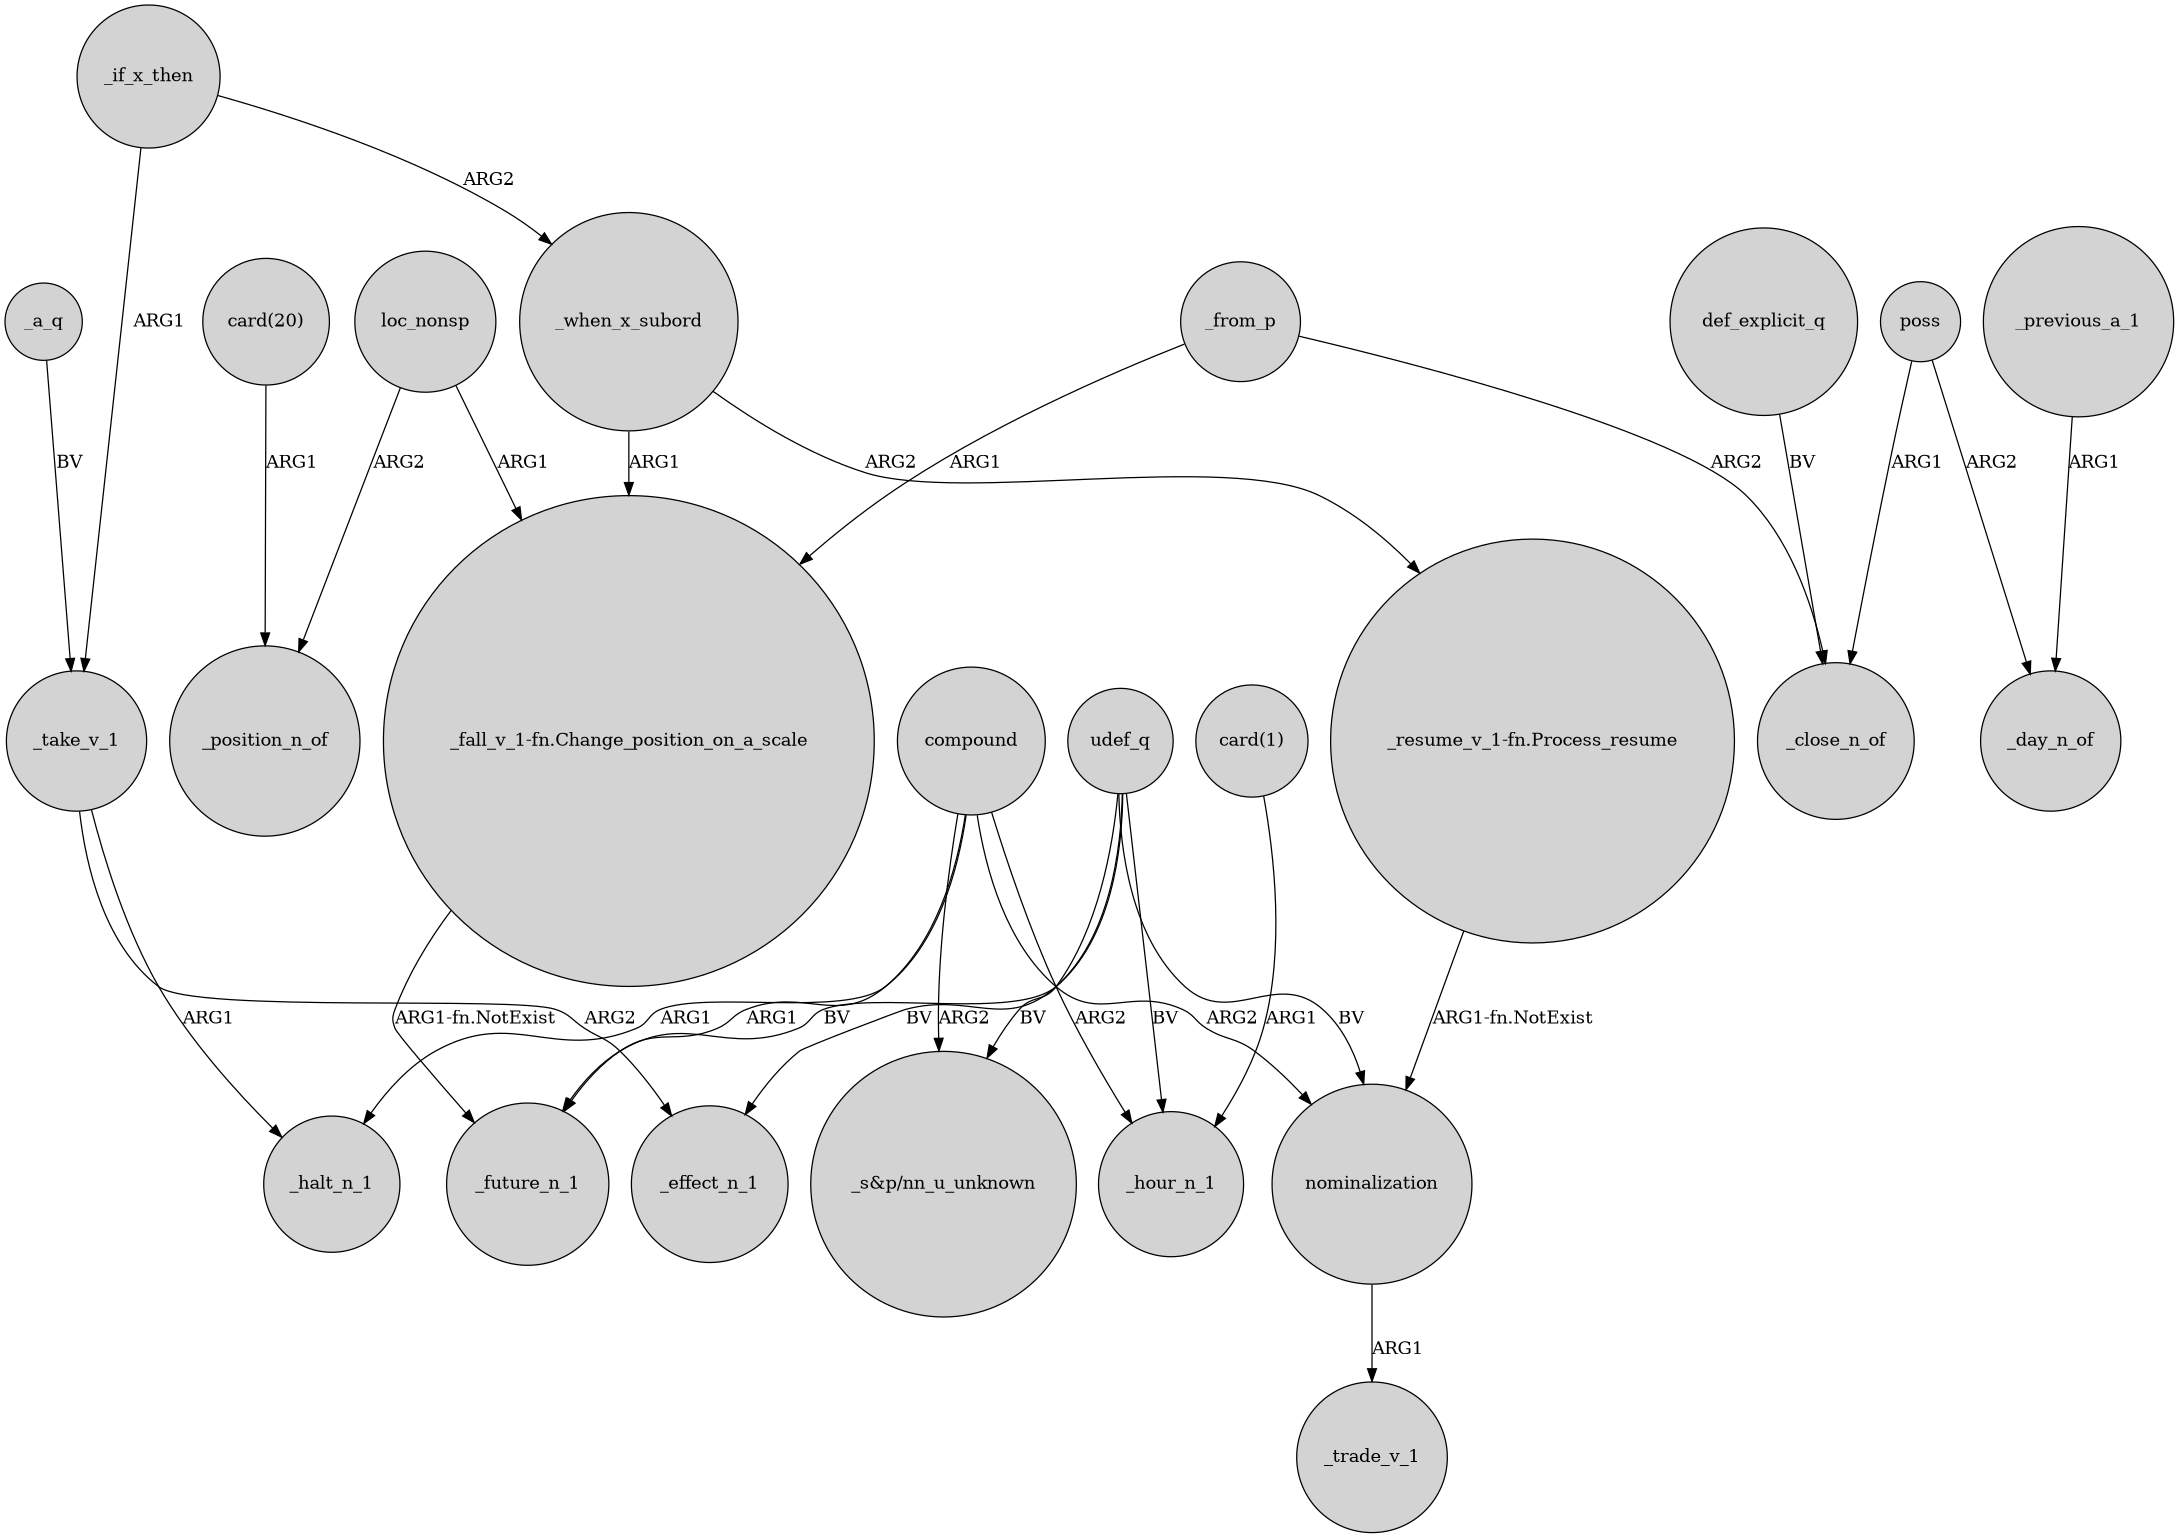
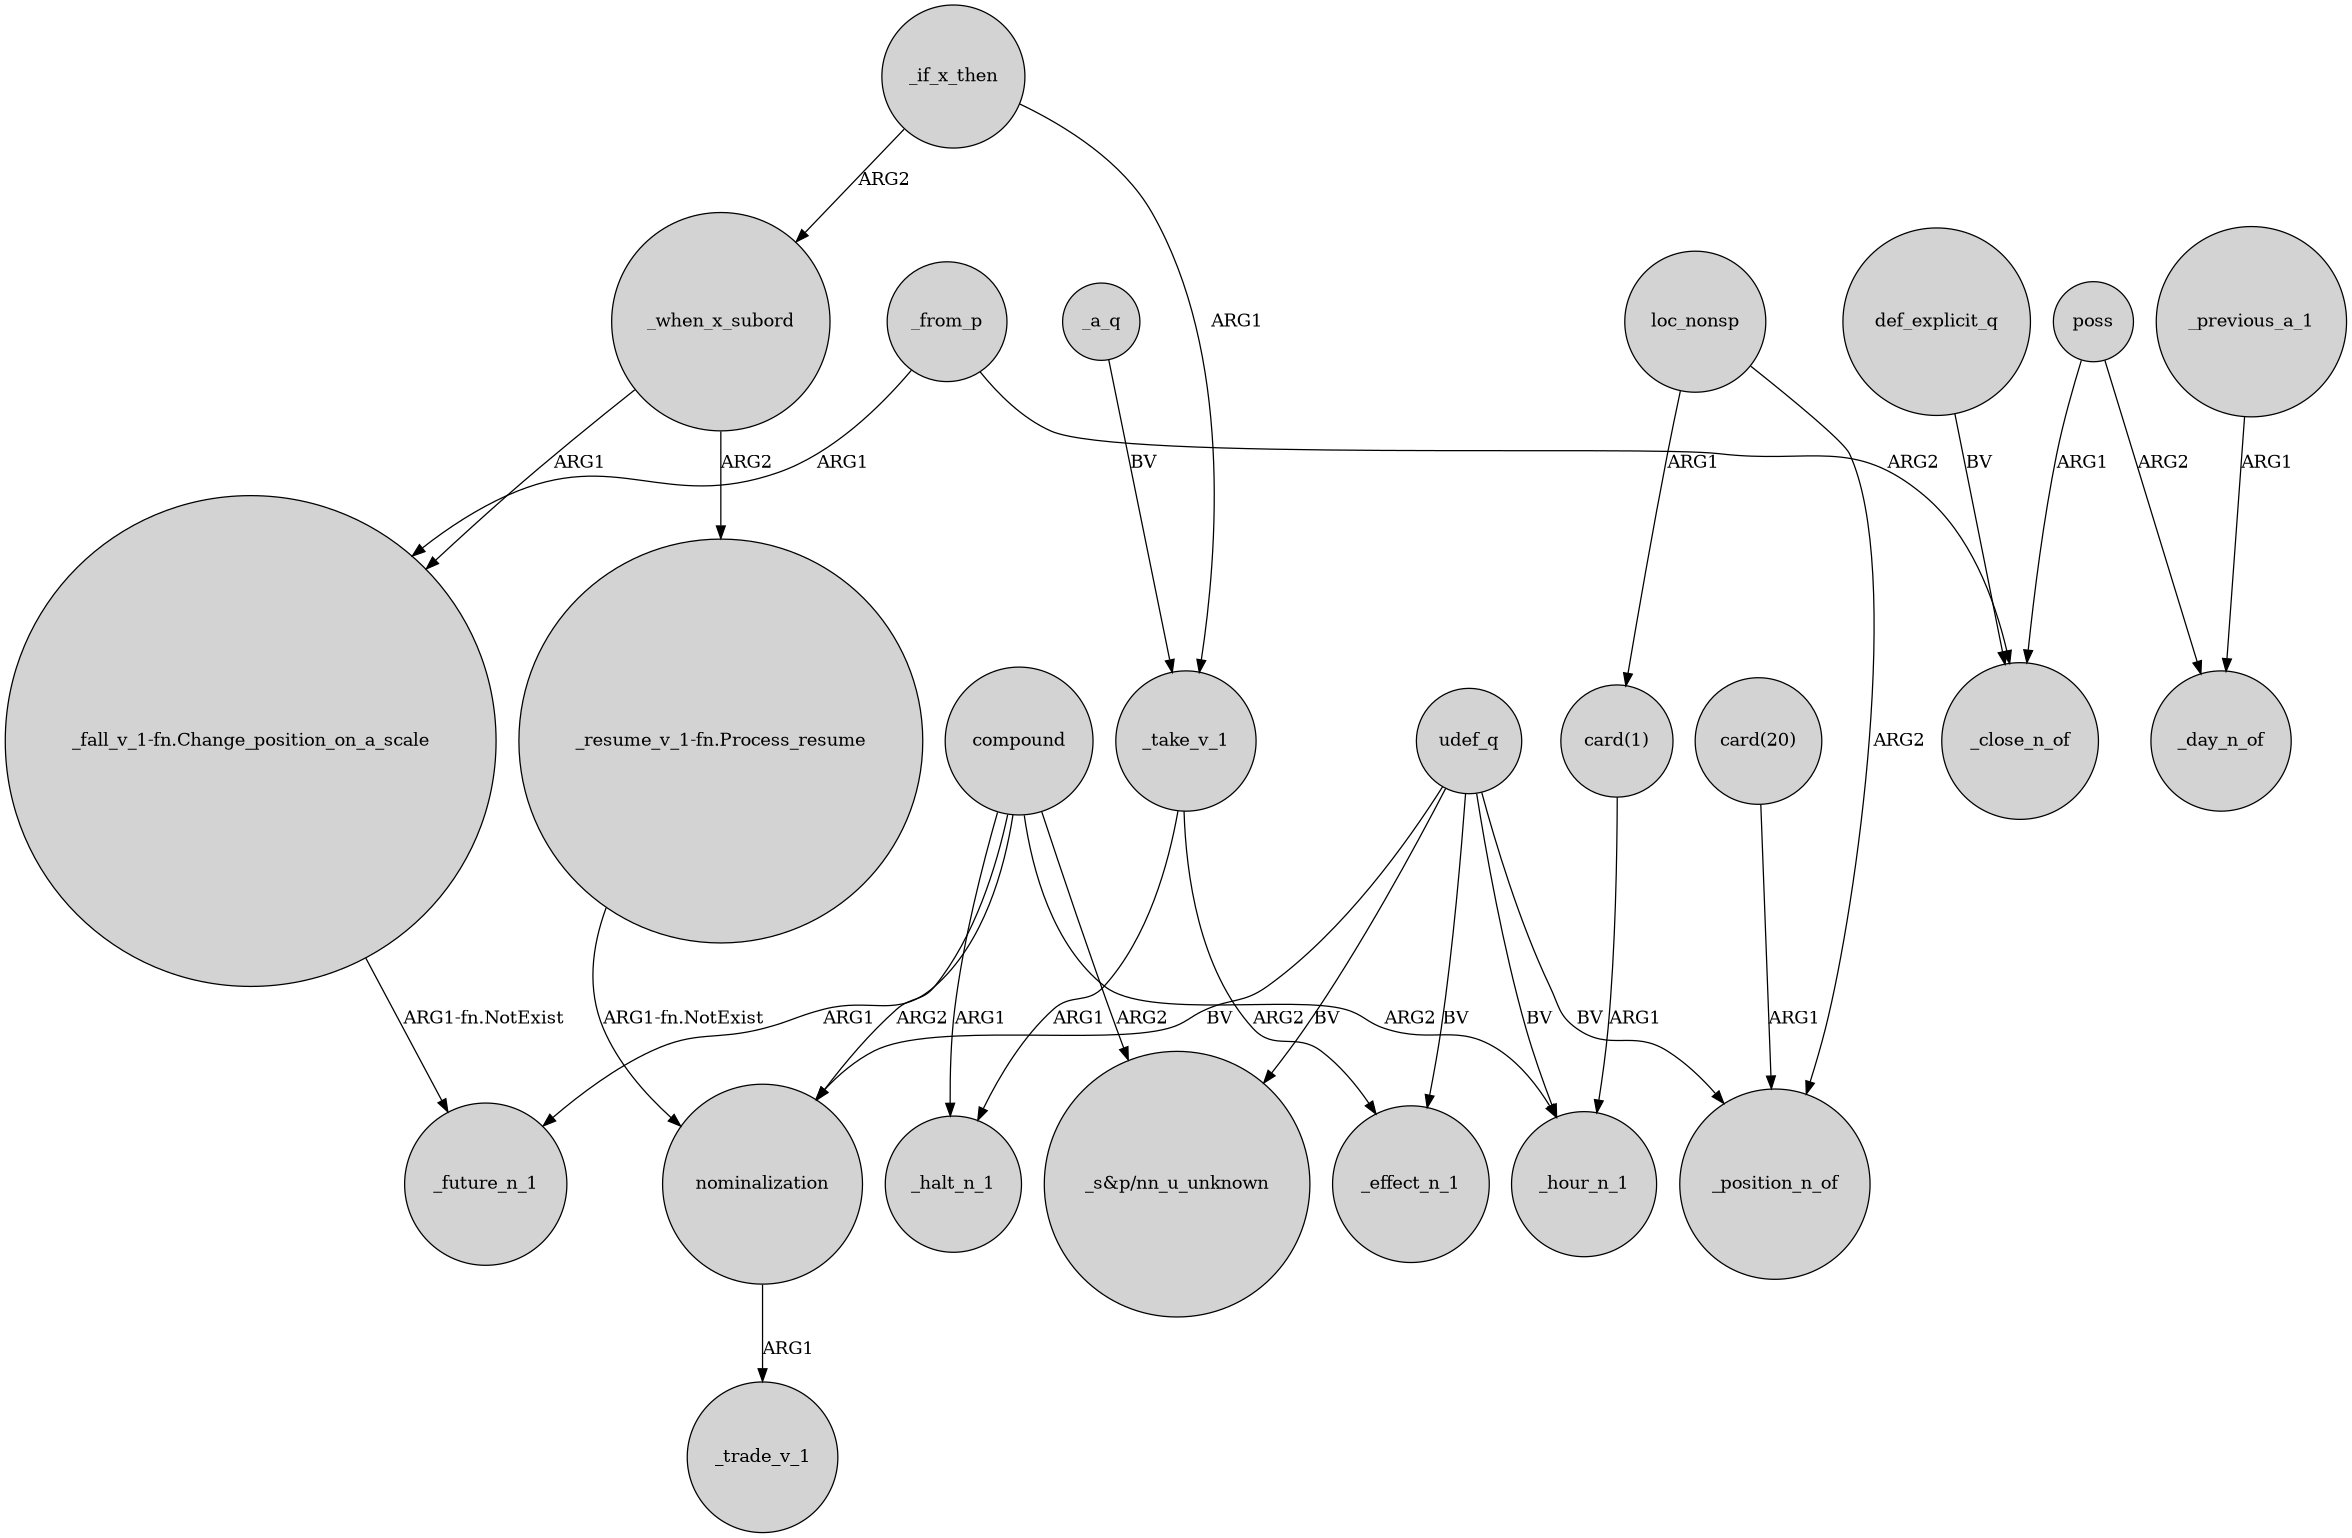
edge "loc_nonsp" -> "_fall_v_1-fn.Change_position_on_a_scale": now "loc_nonsp" -> "card(1)"
edge "udef_q" -> "_future_n_1": now "udef_q" -> "_position_n_of"
